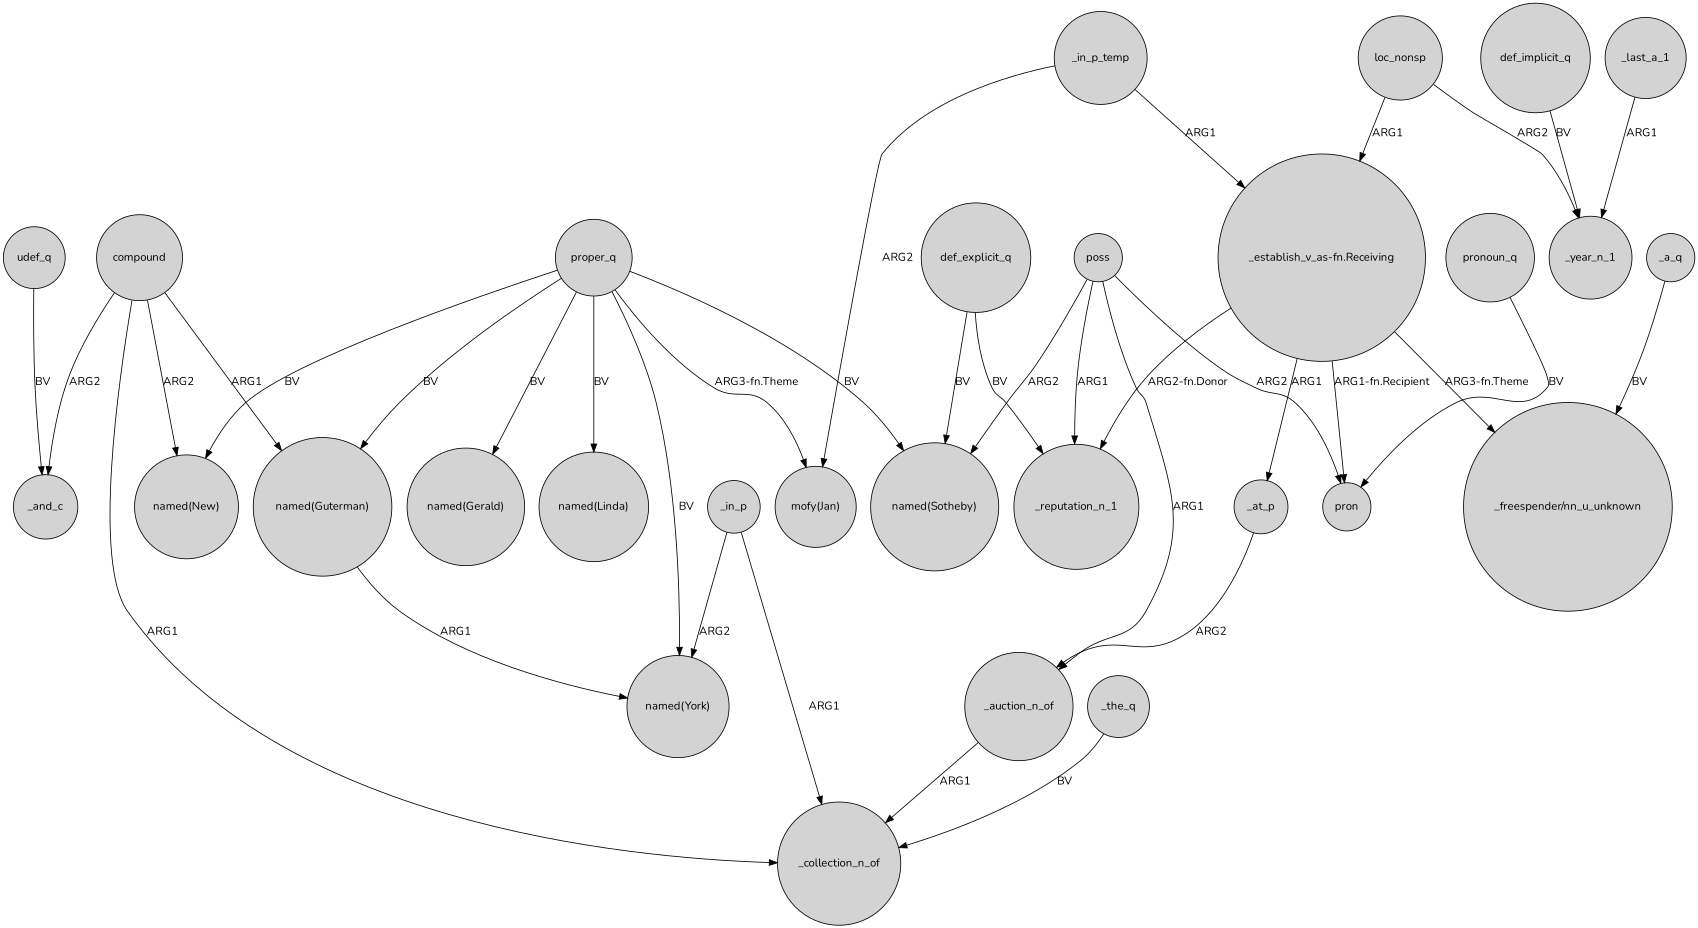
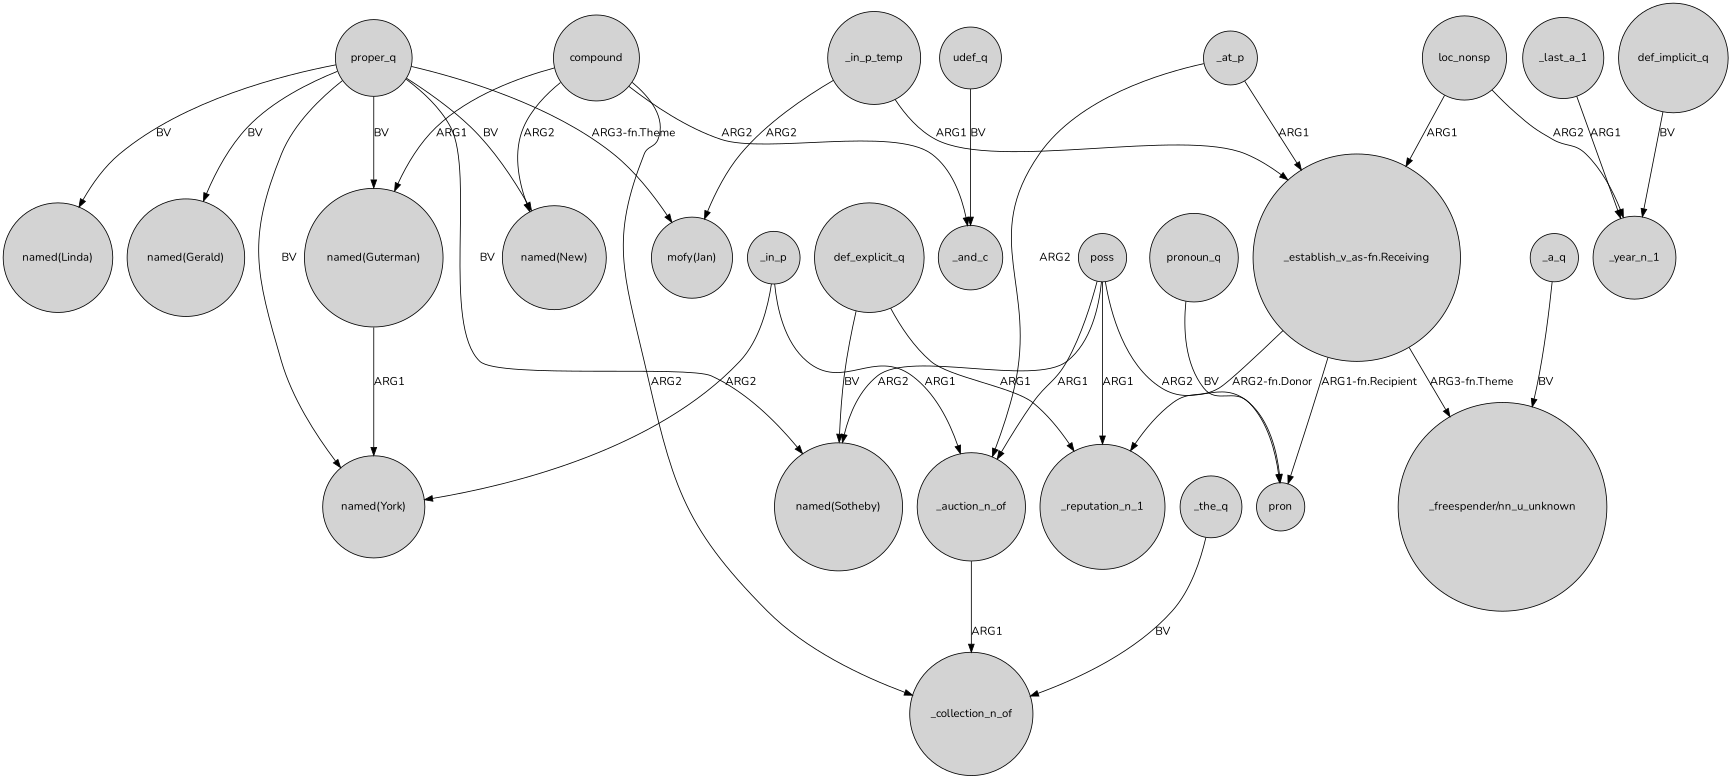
edge "def_explicit_q" -> "_reputation_n_1": label "BV" -> "ARG1"
edge "_establish_v_as-fn.Receiving" -> "_at_p": reversed
edge "compound" -> "_collection_n_of": label "ARG1" -> "ARG2"
edge "_in_p" -> "_collection_n_of": now "_in_p" -> "_auction_n_of"
